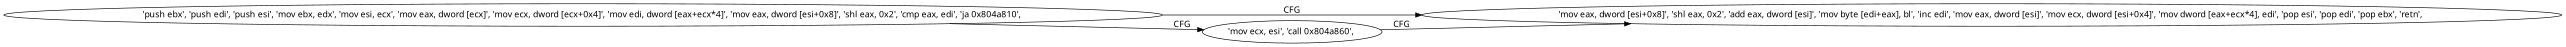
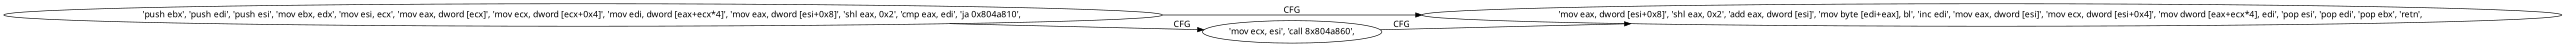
node "'mov ecx, esi', 'call 0x804a860',": label "'mov ecx, esi', 'call 0x804a860'," -> "'mov ecx, esi', 'call 8x804a860',"
